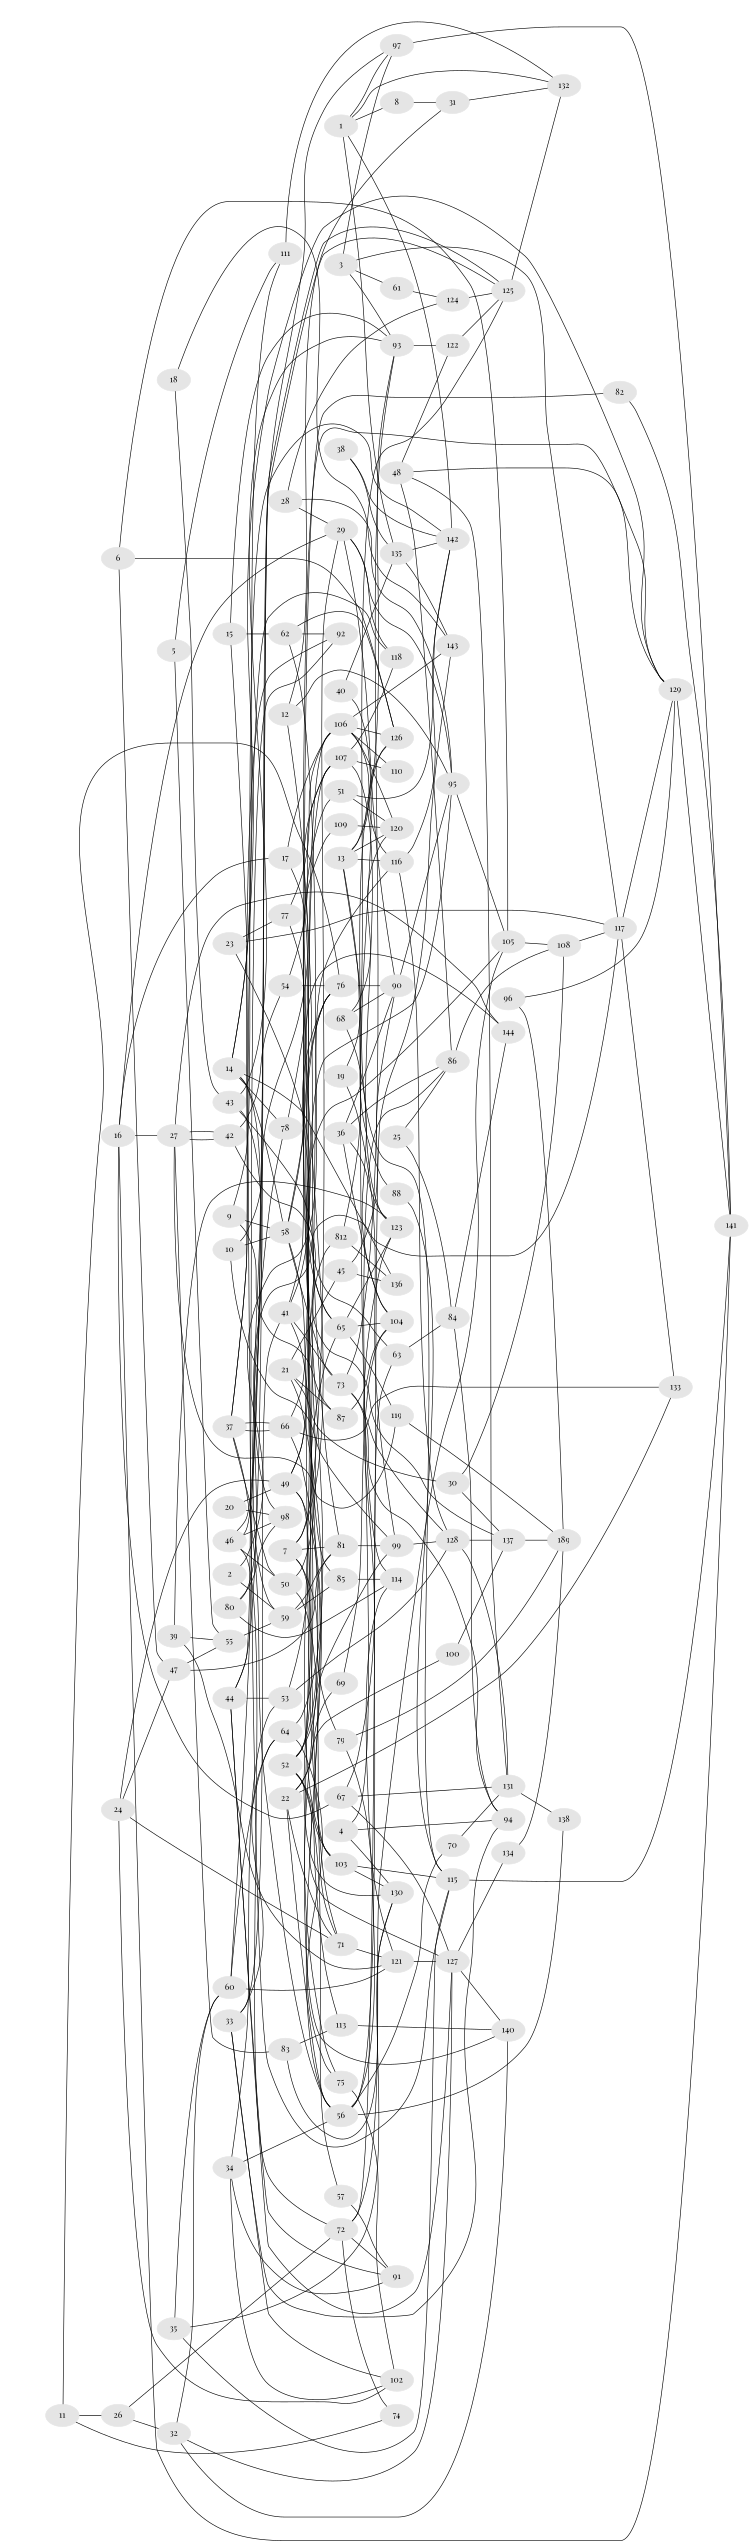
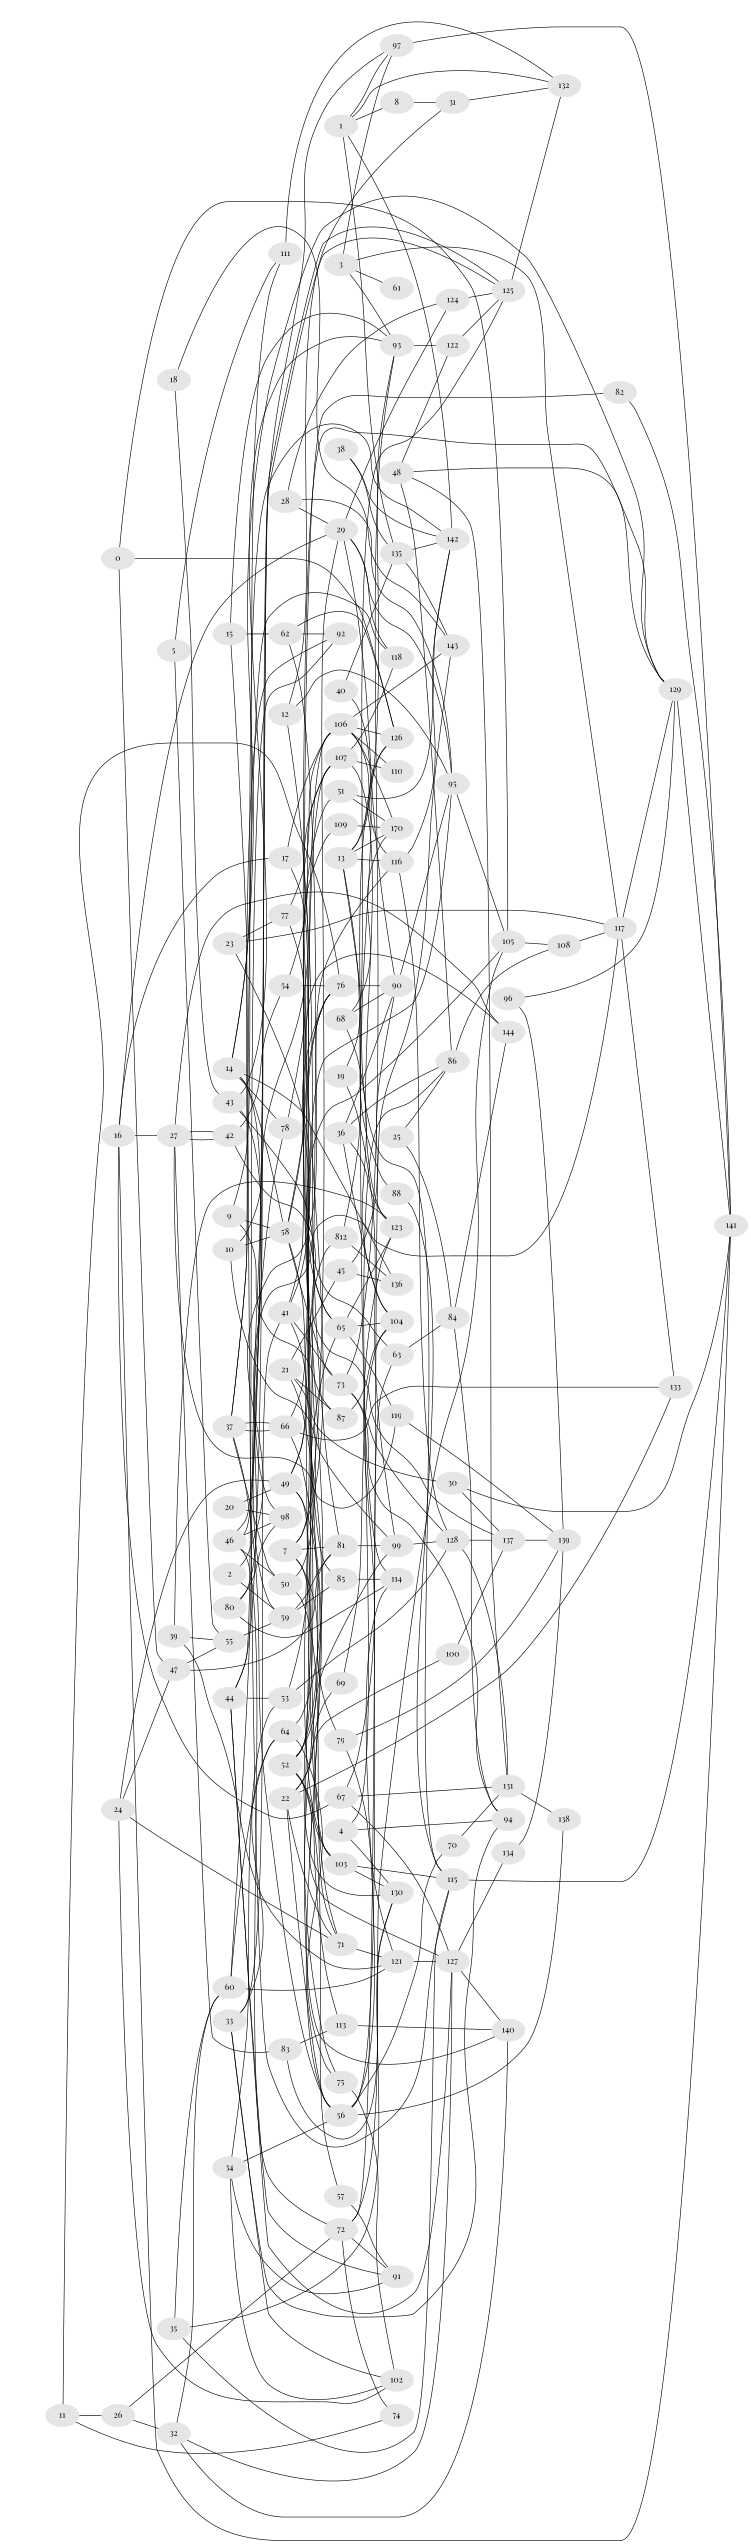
edge "61" -- "124": now "29" -- "124"
node "6": label "6" -> "0"
node "120": label "120" -> "170"
edge "108" -- "30": now "141" -- "30"
node "189": label "189" -> "139"
